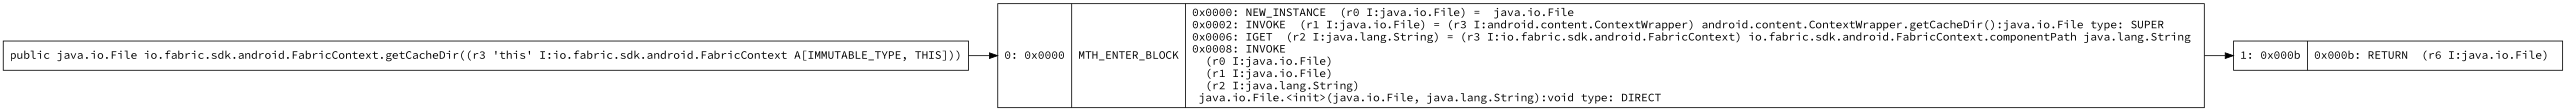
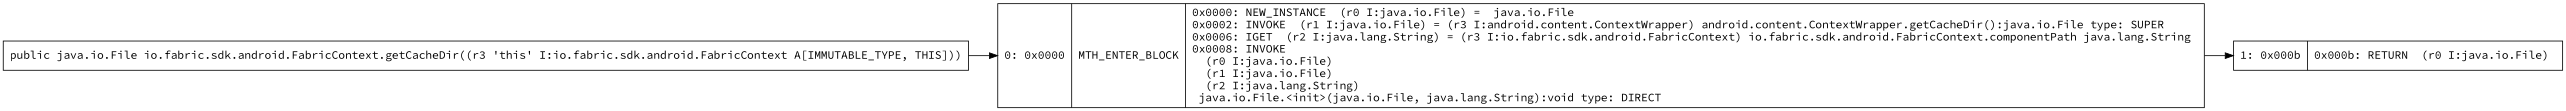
node "1: 0x000b": text "0x000b: RETURN  (r6 I:java.io.File)" -> "0x000b: RETURN  (r0 I:java.io.File)"
